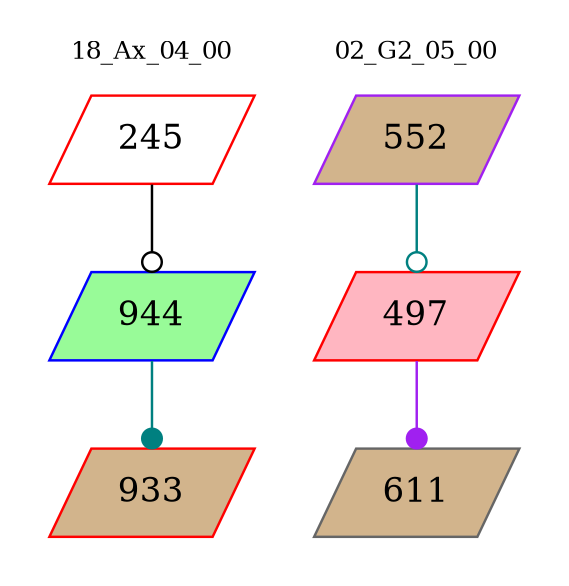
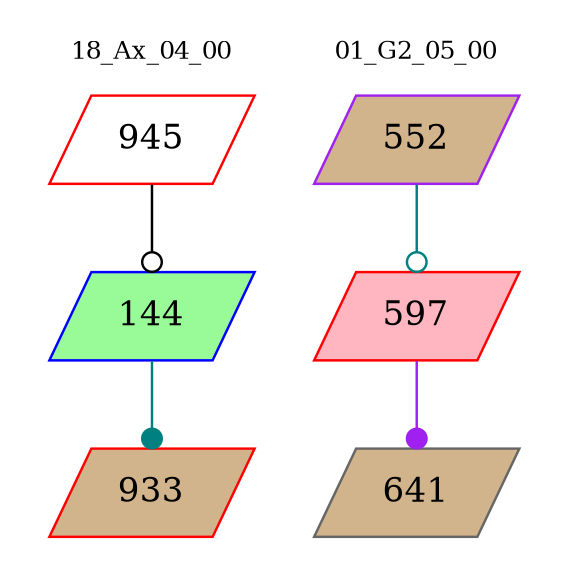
cluster "02_G2_05_00": label "02_G2_05_00" -> "01_G2_05_00"
node "245": label "245" -> "945"
node "944": label "944" -> "144"
node "497": label "497" -> "597"
node "611": label "611" -> "641"
